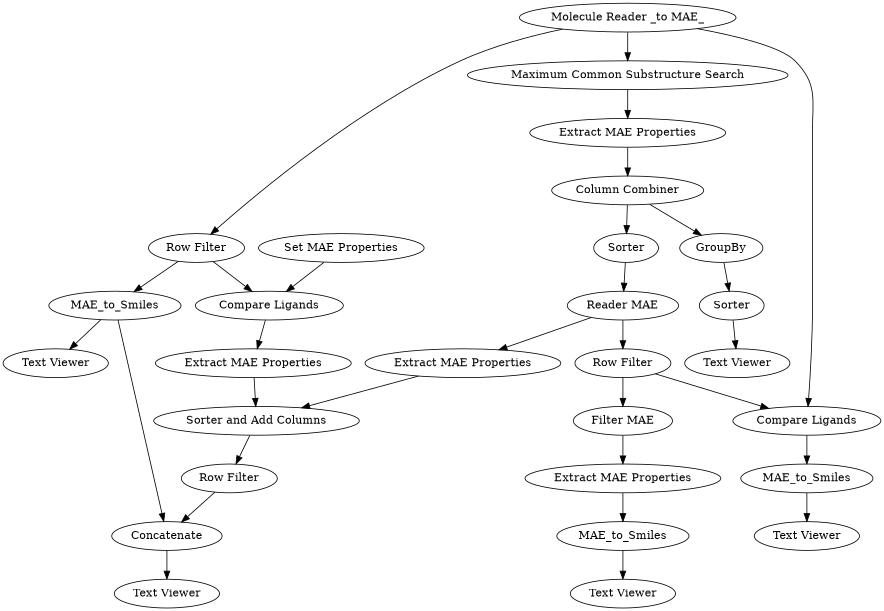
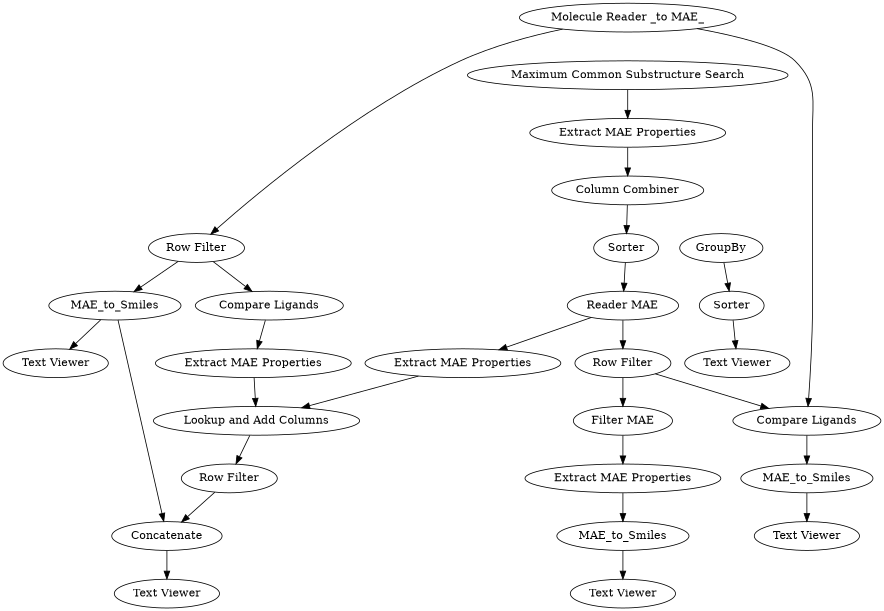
edge "Molecule Reader _to MAE_" -> "Maximum Common Substructure Search": removed
edge "Column Combiner" -> "GroupBy": removed
node "Set MAE Properties": removed
node "Sorter and Add Columns": label "Sorter and Add Columns" -> "Lookup and Add Columns"
